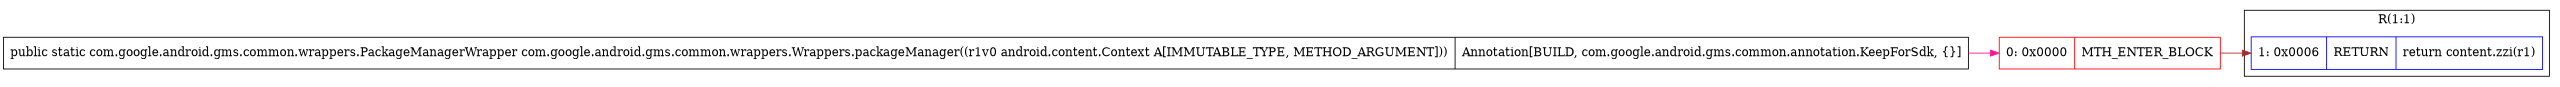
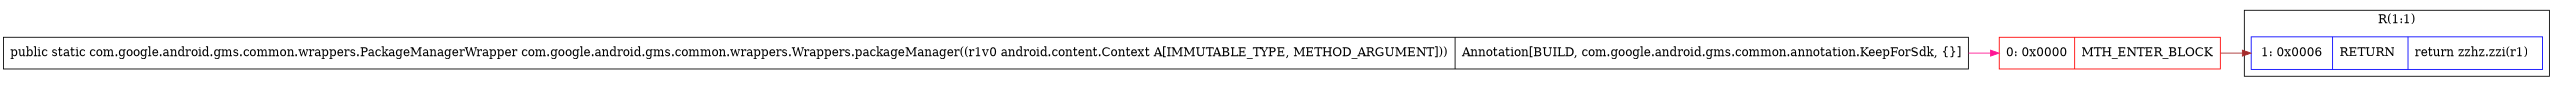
node "1: 0x0006": text "return content.zzi(r1)" -> "return zzhz.zzi(r1)"
